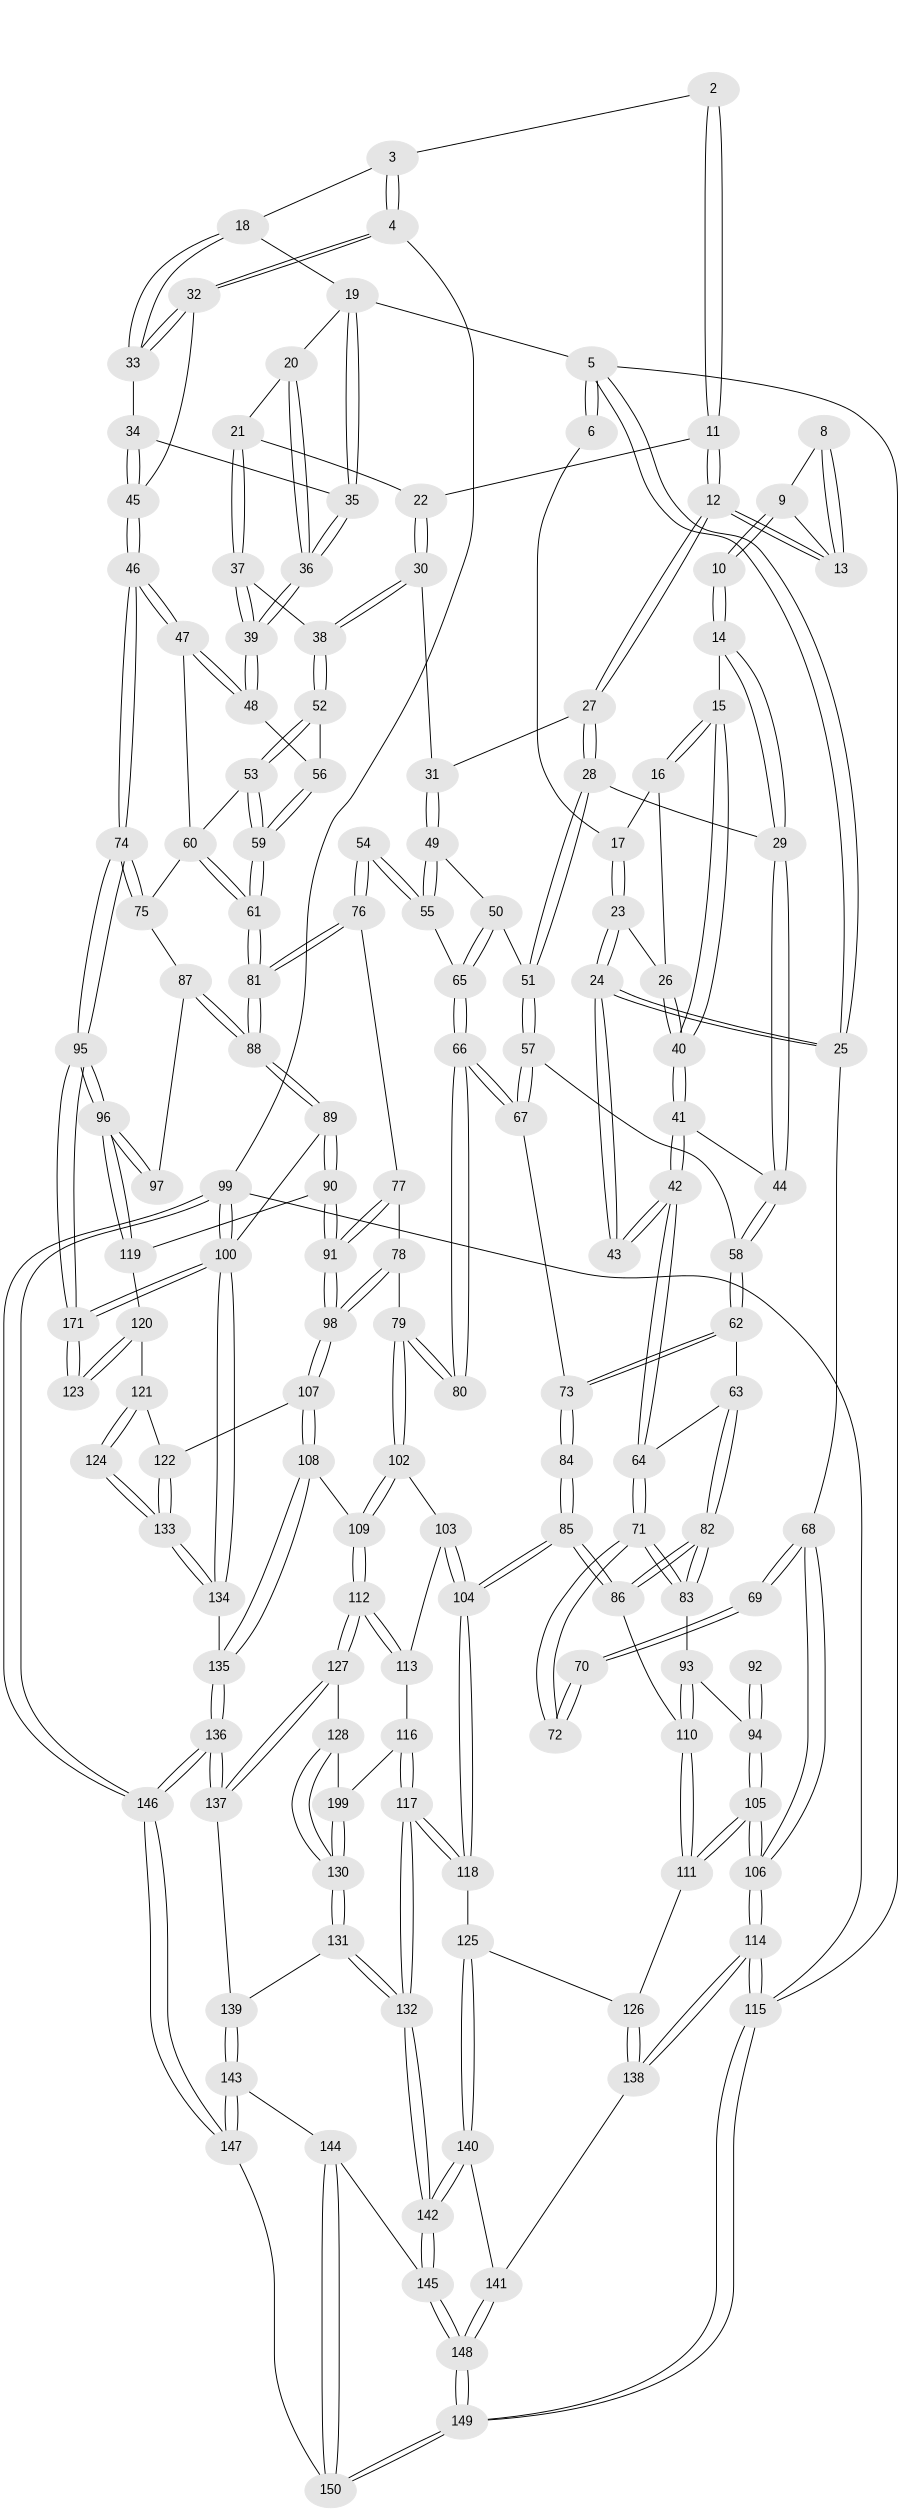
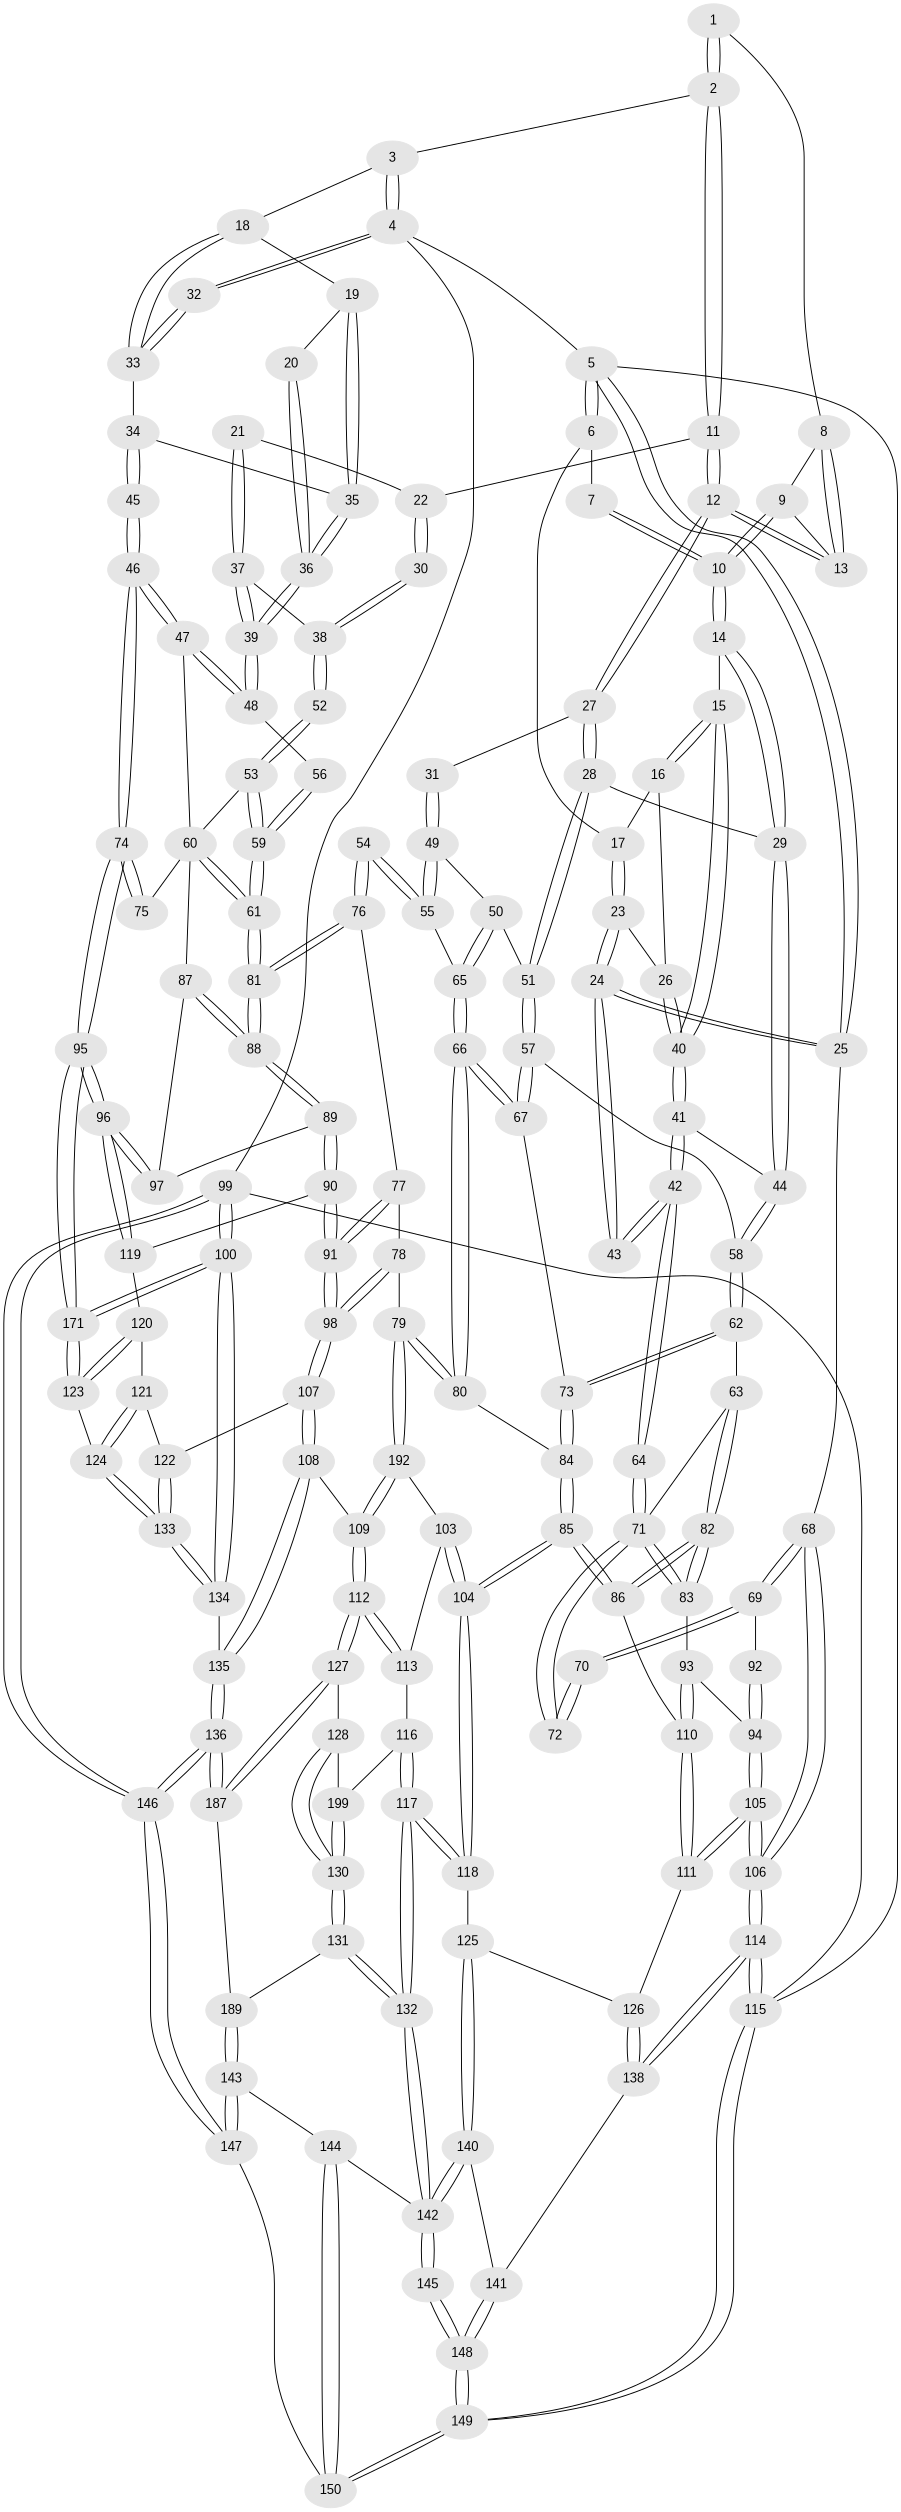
node "1": added
edge "19" -- "5": now "4" -- "5"
edge "20" -- "21": removed
edge "32" -- "45": removed
node "7": added
edge "30" -- "31": removed
edge "52" -- "56": removed
edge "75" -- "87": now "60" -- "87"
edge "89" -- "100": now "89" -- "97"
edge "123" -- "124": added
edge "80" -- "84": added
edge "63" -- "64": now "63" -- "71"
node "102": label "102" -> "192"
edge "69" -- "92": added
node "137": label "137" -> "187"
node "139": label "139" -> "189"
edge "144" -- "145": now "144" -- "142"
